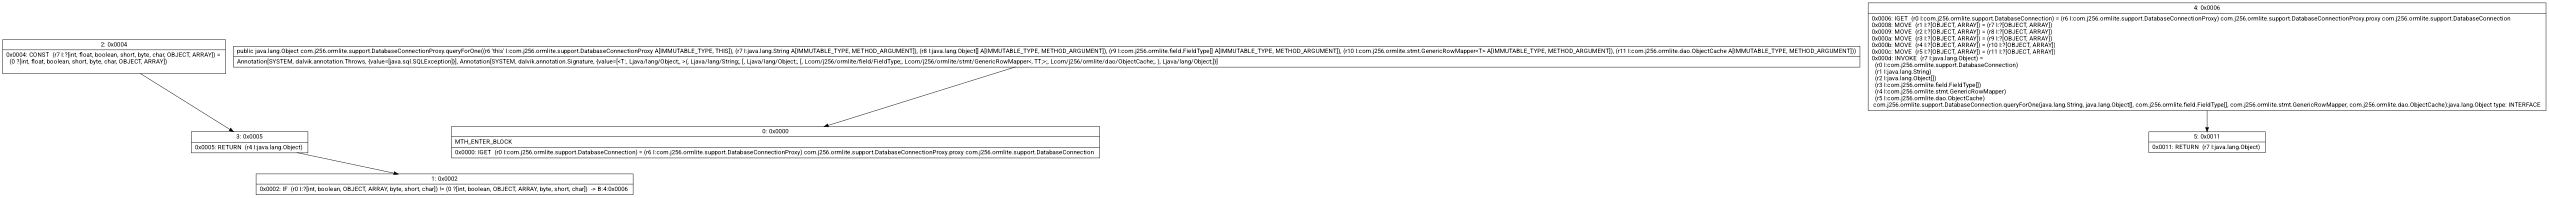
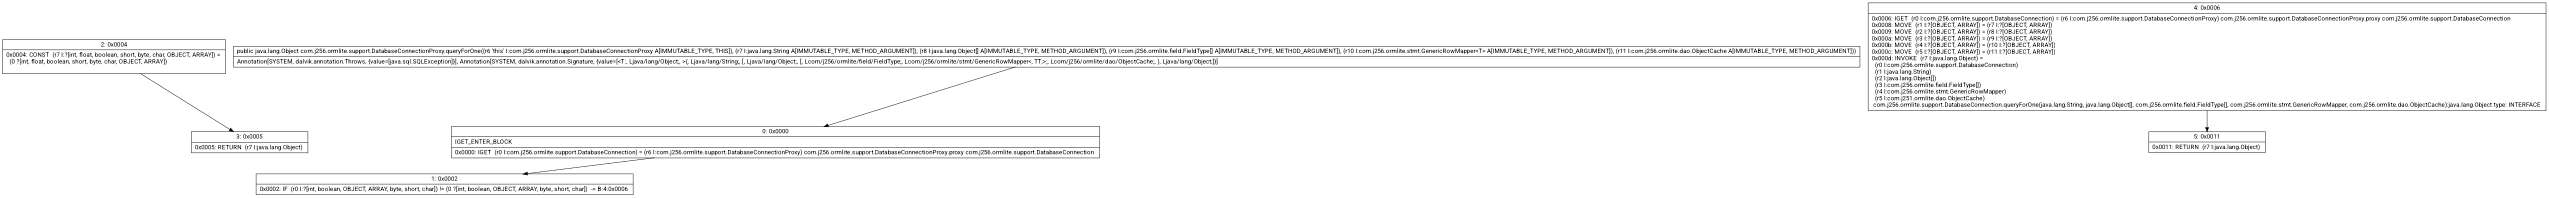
node "4: 0x0006": text "(r5 I:com.j256.ormlite.dao.ObjectCache)" -> "(r5 I:com.j251.ormlite.dao.ObjectCache)"
node "0: 0x0000": text "MTH_ENTER_BLOCK" -> "IGET_ENTER_BLOCK"
node "3: 0x0005": text "0x0005: RETURN  (r4 I:java.lang.Object)" -> "0x0005: RETURN  (r7 I:java.lang.Object)"
edge "3: 0x0005" -> "1: 0x0002": now "0: 0x0000" -> "1: 0x0002"
